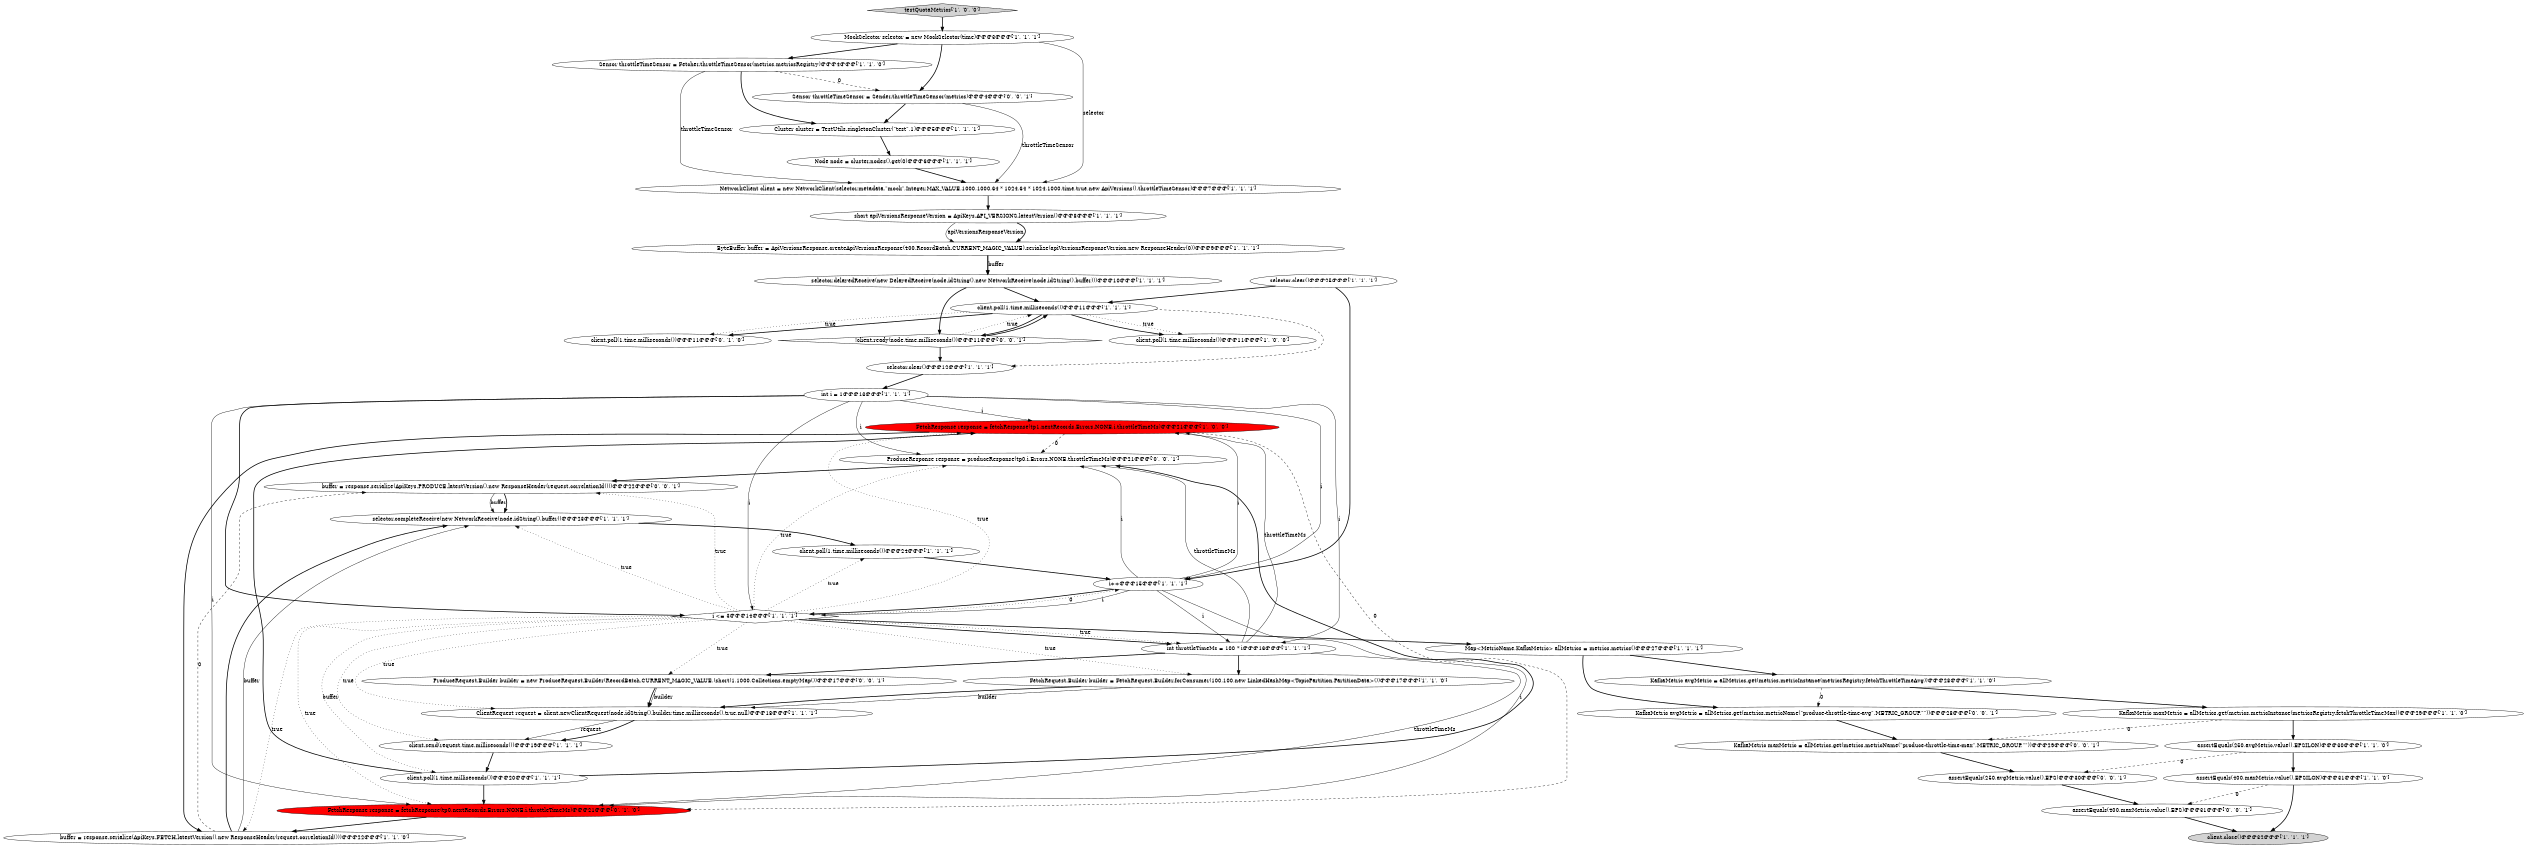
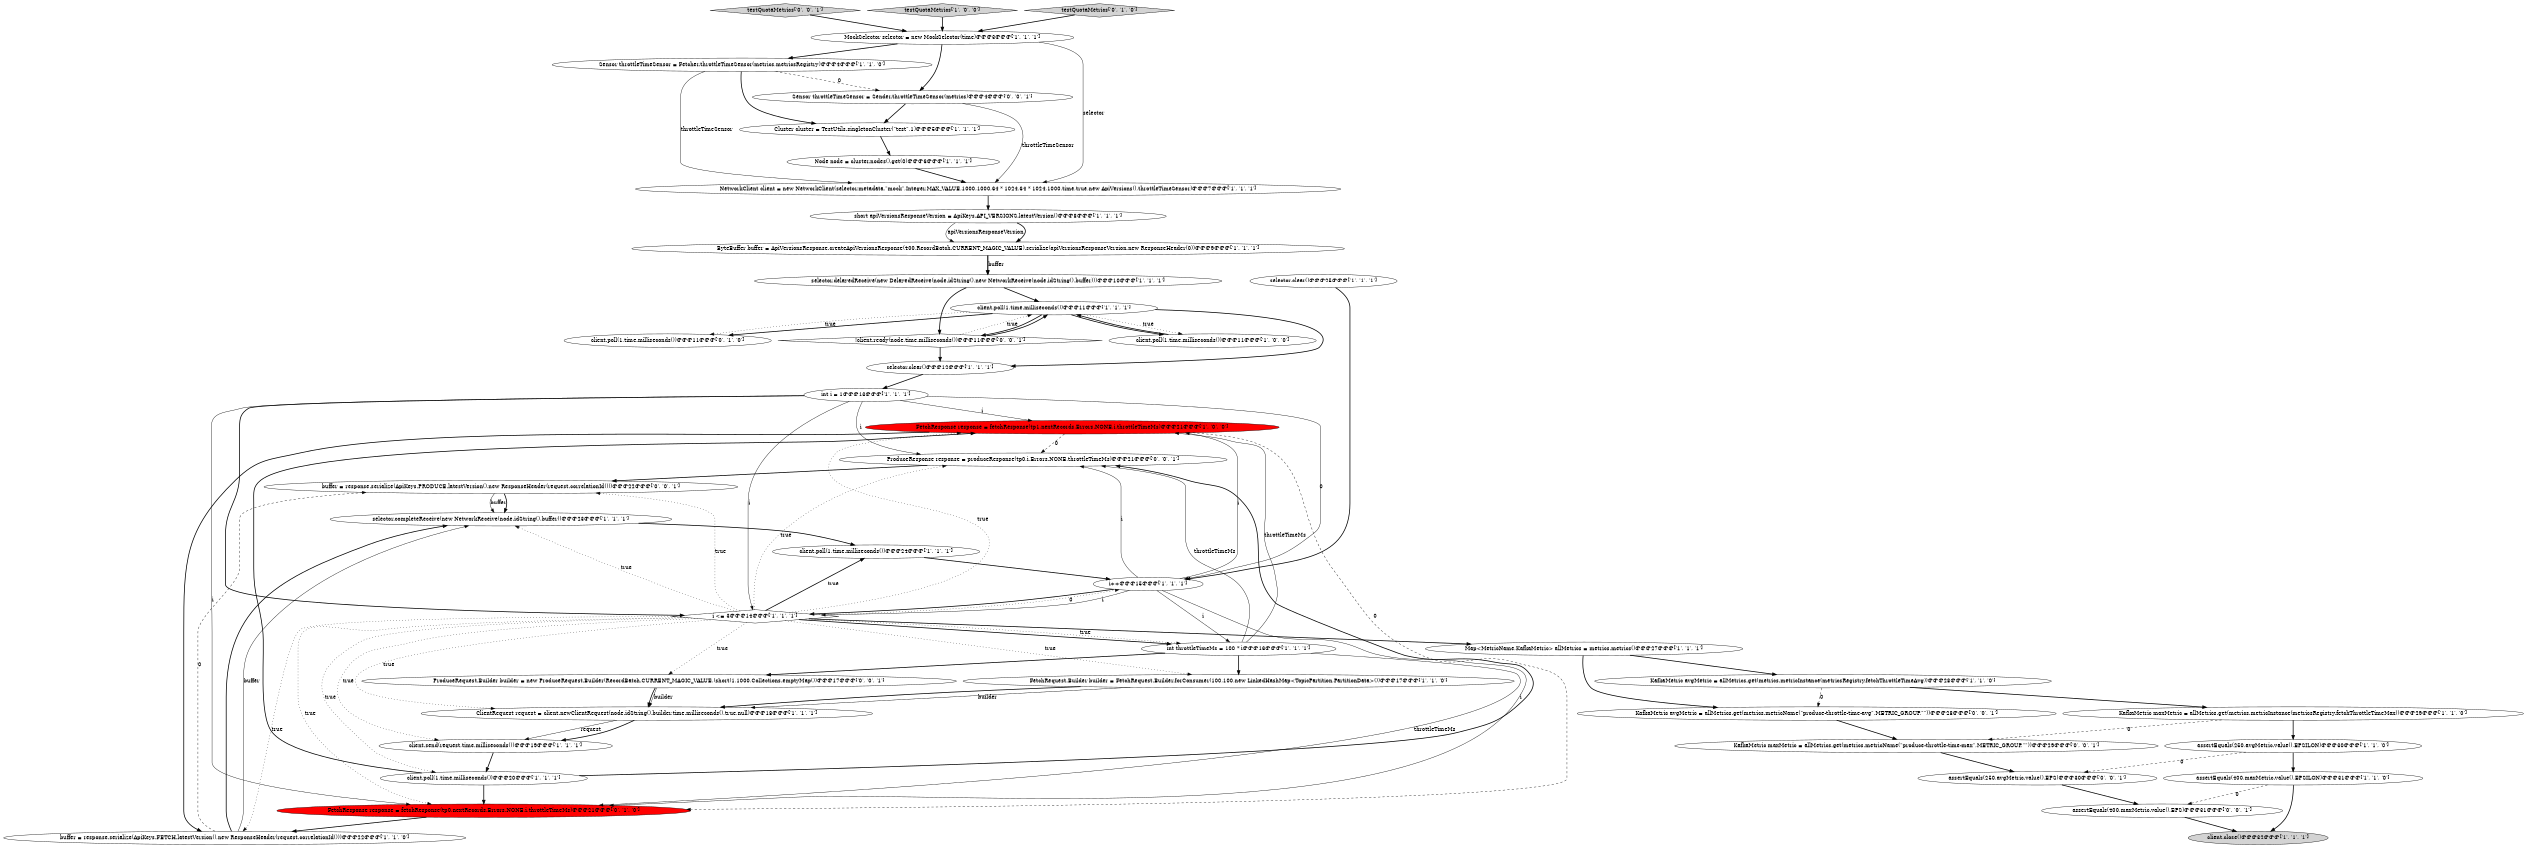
node "testQuotaMetrics['0', '0', '1']": added
node "testQuotaMetrics['0', '1', '0']": added
edge "selector.clear()@@@25@@@['1', '1', '1']" -> "client.poll(1,time.milliseconds())@@@11@@@['1', '1', '1']": now "client.poll(1,time.milliseconds())@@@11@@@['1', '0', '0']" -> "client.poll(1,time.milliseconds())@@@11@@@['1', '1', '1']"
edge "client.poll(1,time.milliseconds())@@@11@@@['1', '1', '1']" -> "selector.clear()@@@12@@@['1', '1', '1']": style dashed -> bold
edge "int i = 1@@@13@@@['1', '1', '1']" -> "int throttleTimeMs = 100 * i@@@16@@@['1', '1', '1']": removed, label "i"
edge "int i = 1@@@13@@@['1', '1', '1']" -> "i++@@@15@@@['1', '1', '1']": label "i" -> "0"
edge "i <= 3@@@14@@@['1', '1', '1']" -> "client.poll(1,time.milliseconds())@@@24@@@['1', '1', '1']": style dotted -> bold
edge "i <= 3@@@14@@@['1', '1', '1']" -> "client.poll(1,time.milliseconds())@@@20@@@['1', '1', '1']": label "buffer" -> "true"
